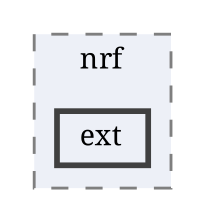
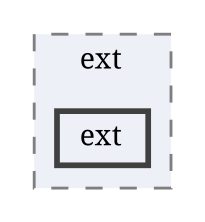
cluster "nrf": label "nrf" -> "ext"
